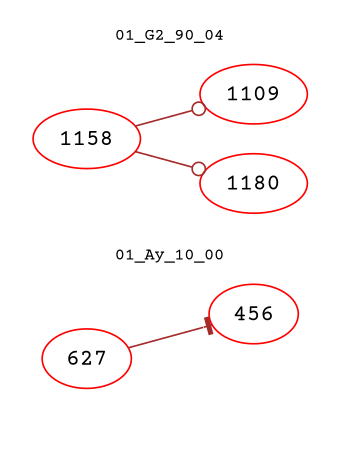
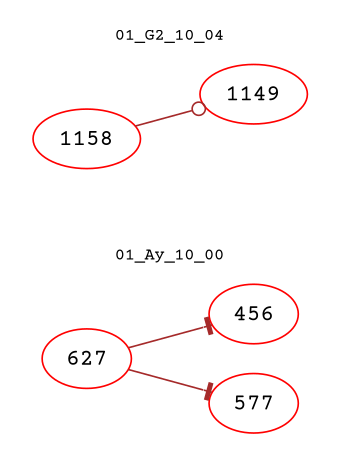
cluster "01_G2_90_04": label "01_G2_90_04" -> "01_G2_10_04"
node "1109": label "1109" -> "1149"
node "1180": removed
node "577": added
